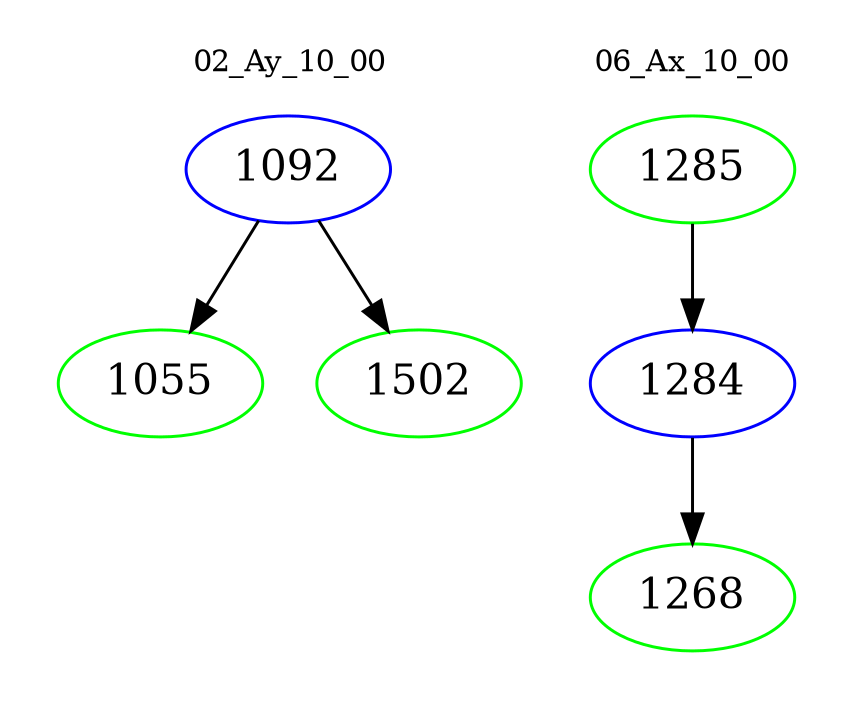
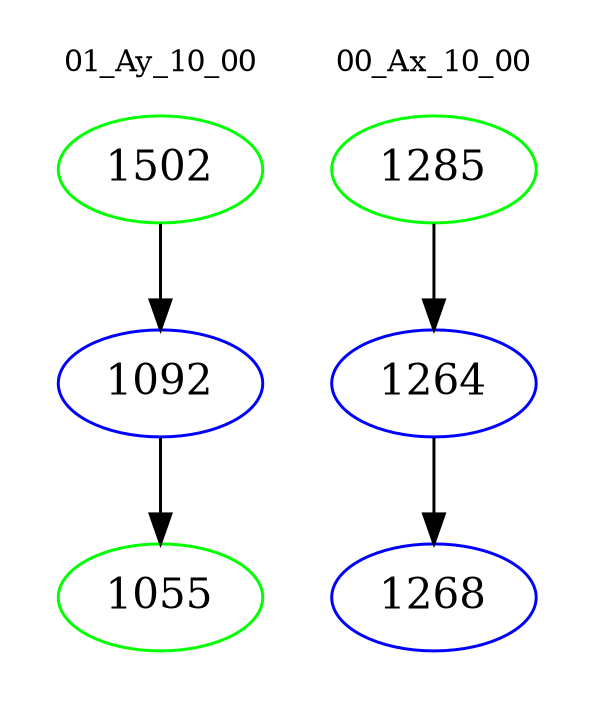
cluster "02_Ay_10_00": label "02_Ay_10_00" -> "01_Ay_10_00"
cluster "06_Ax_10_00": label "06_Ax_10_00" -> "00_Ax_10_00"
edge "1092" -> "1502": reversed
node "1284": label "1284" -> "1264"
node "1268": color green -> blue
